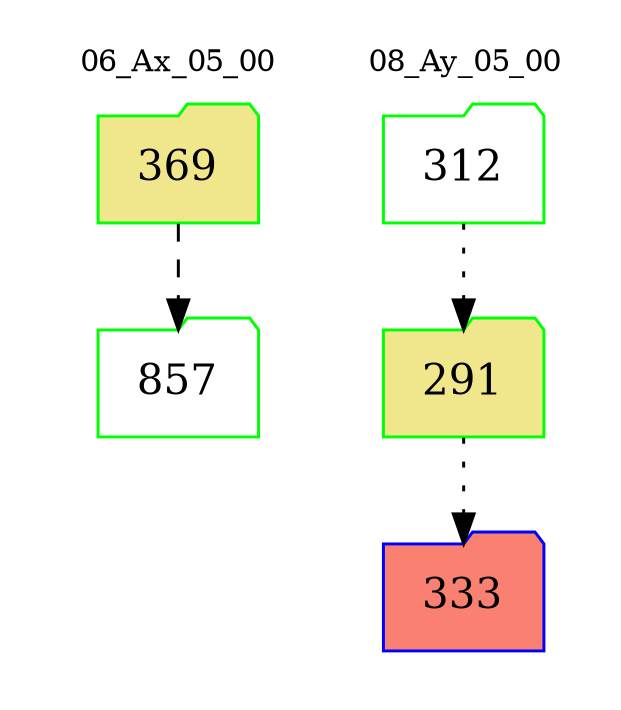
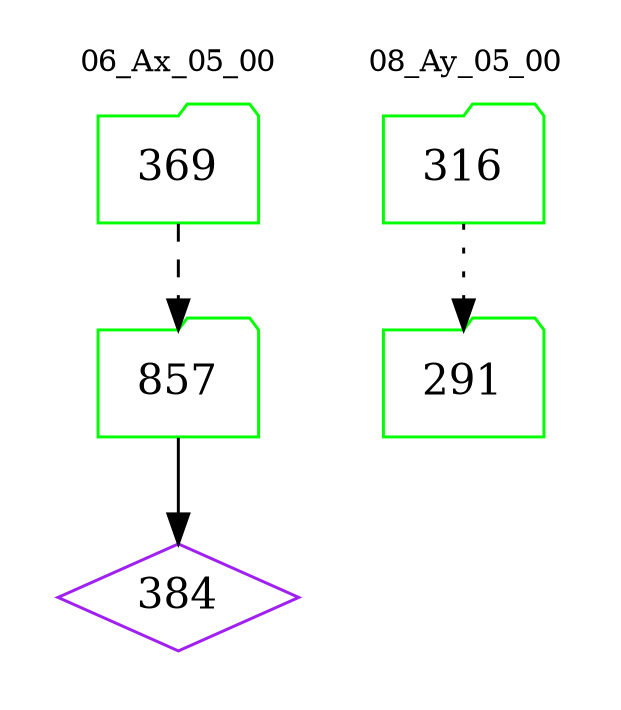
node "369": fillcolor khaki -> white
node "312": label "312" -> "316"
node "291": fillcolor khaki -> white
node "384": added
node "333": removed
